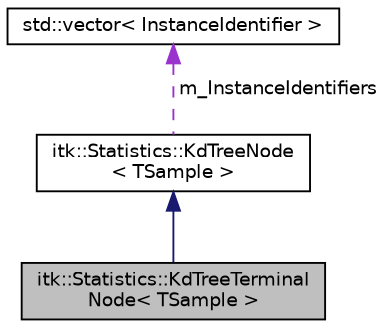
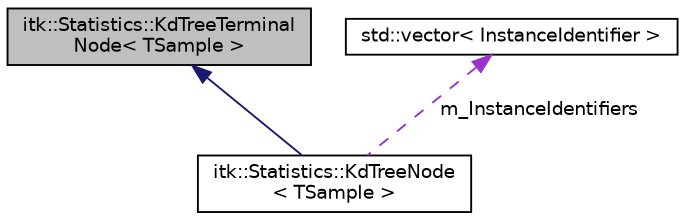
edge "itk::Statistics::KdTreeTerminal Node< TSample >" -> "itk::Statistics::KdTreeNode < TSample >": reversed
